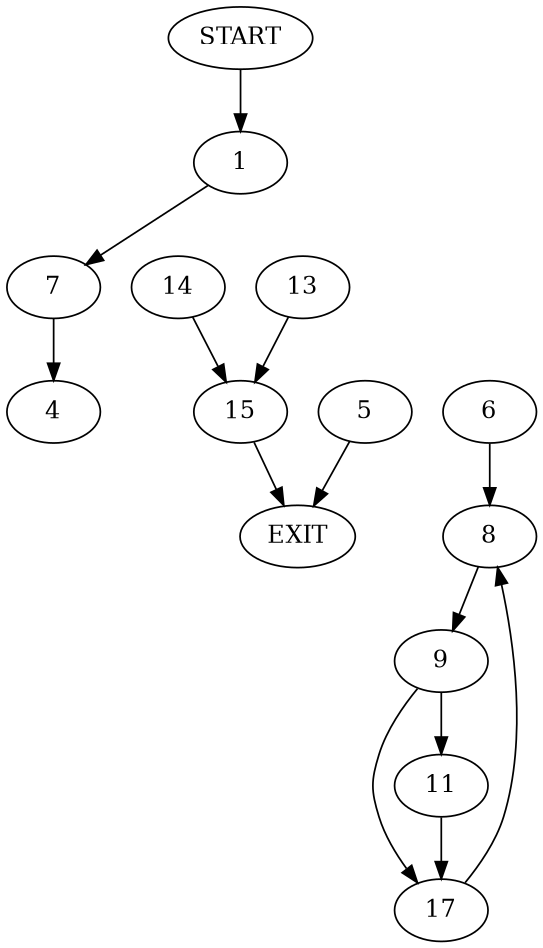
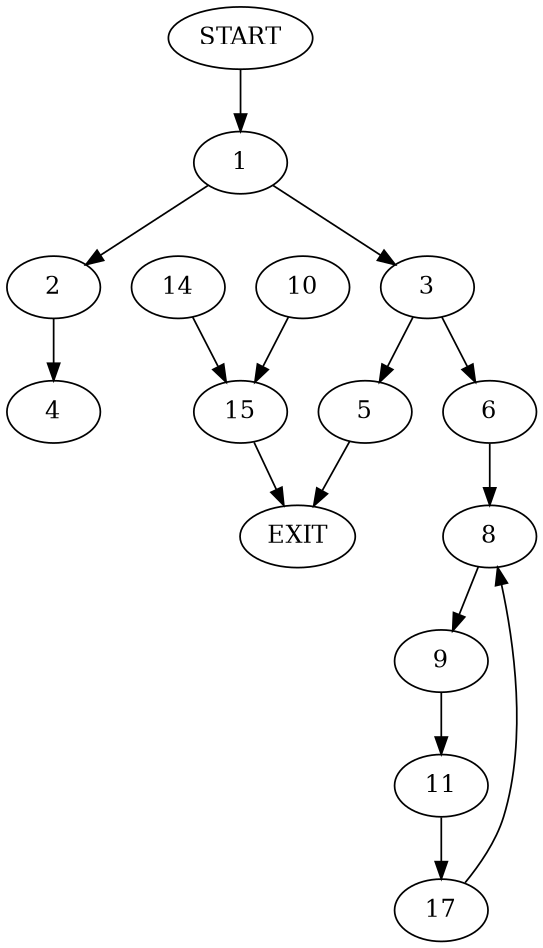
node "7": label "7" -> "2"
node "13": label "13" -> "10"
node "3": added
edge "9" -> "17": removed
